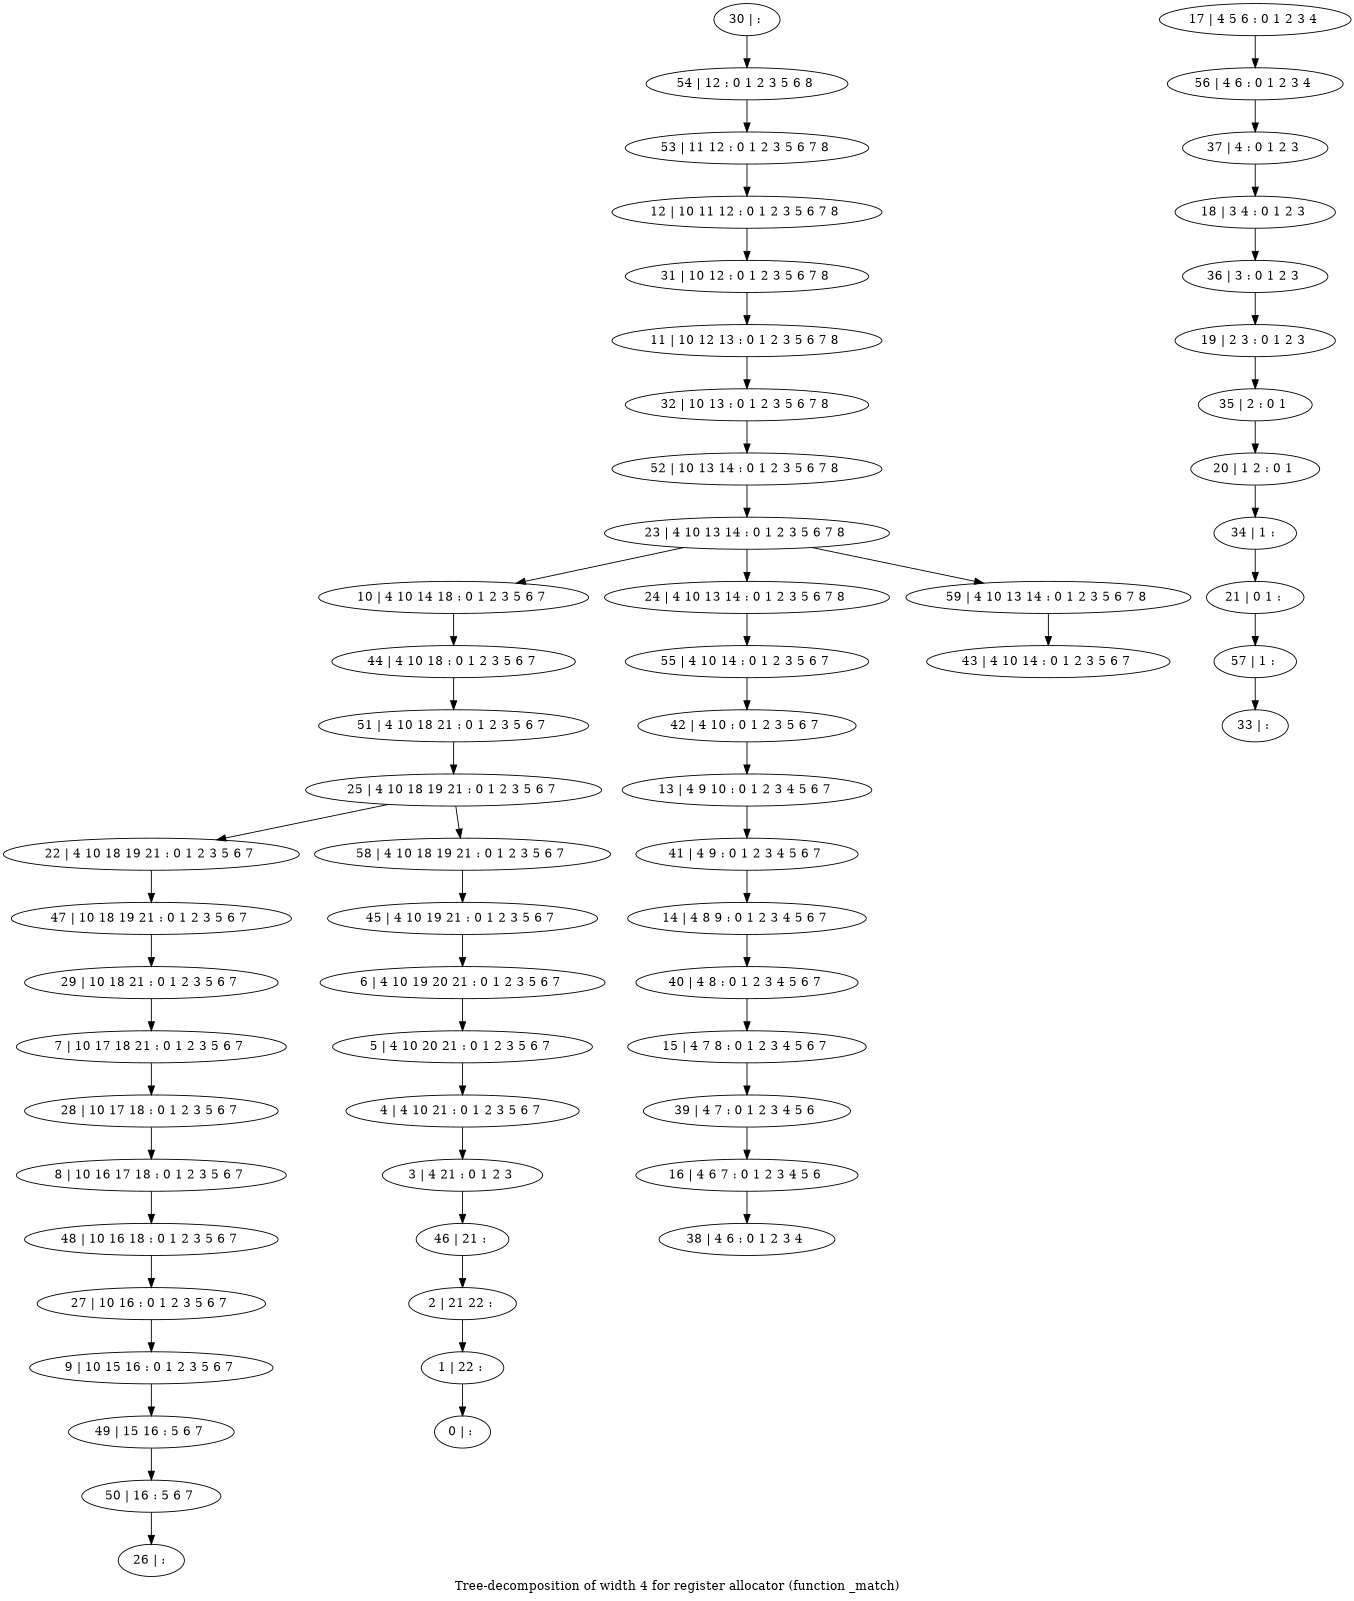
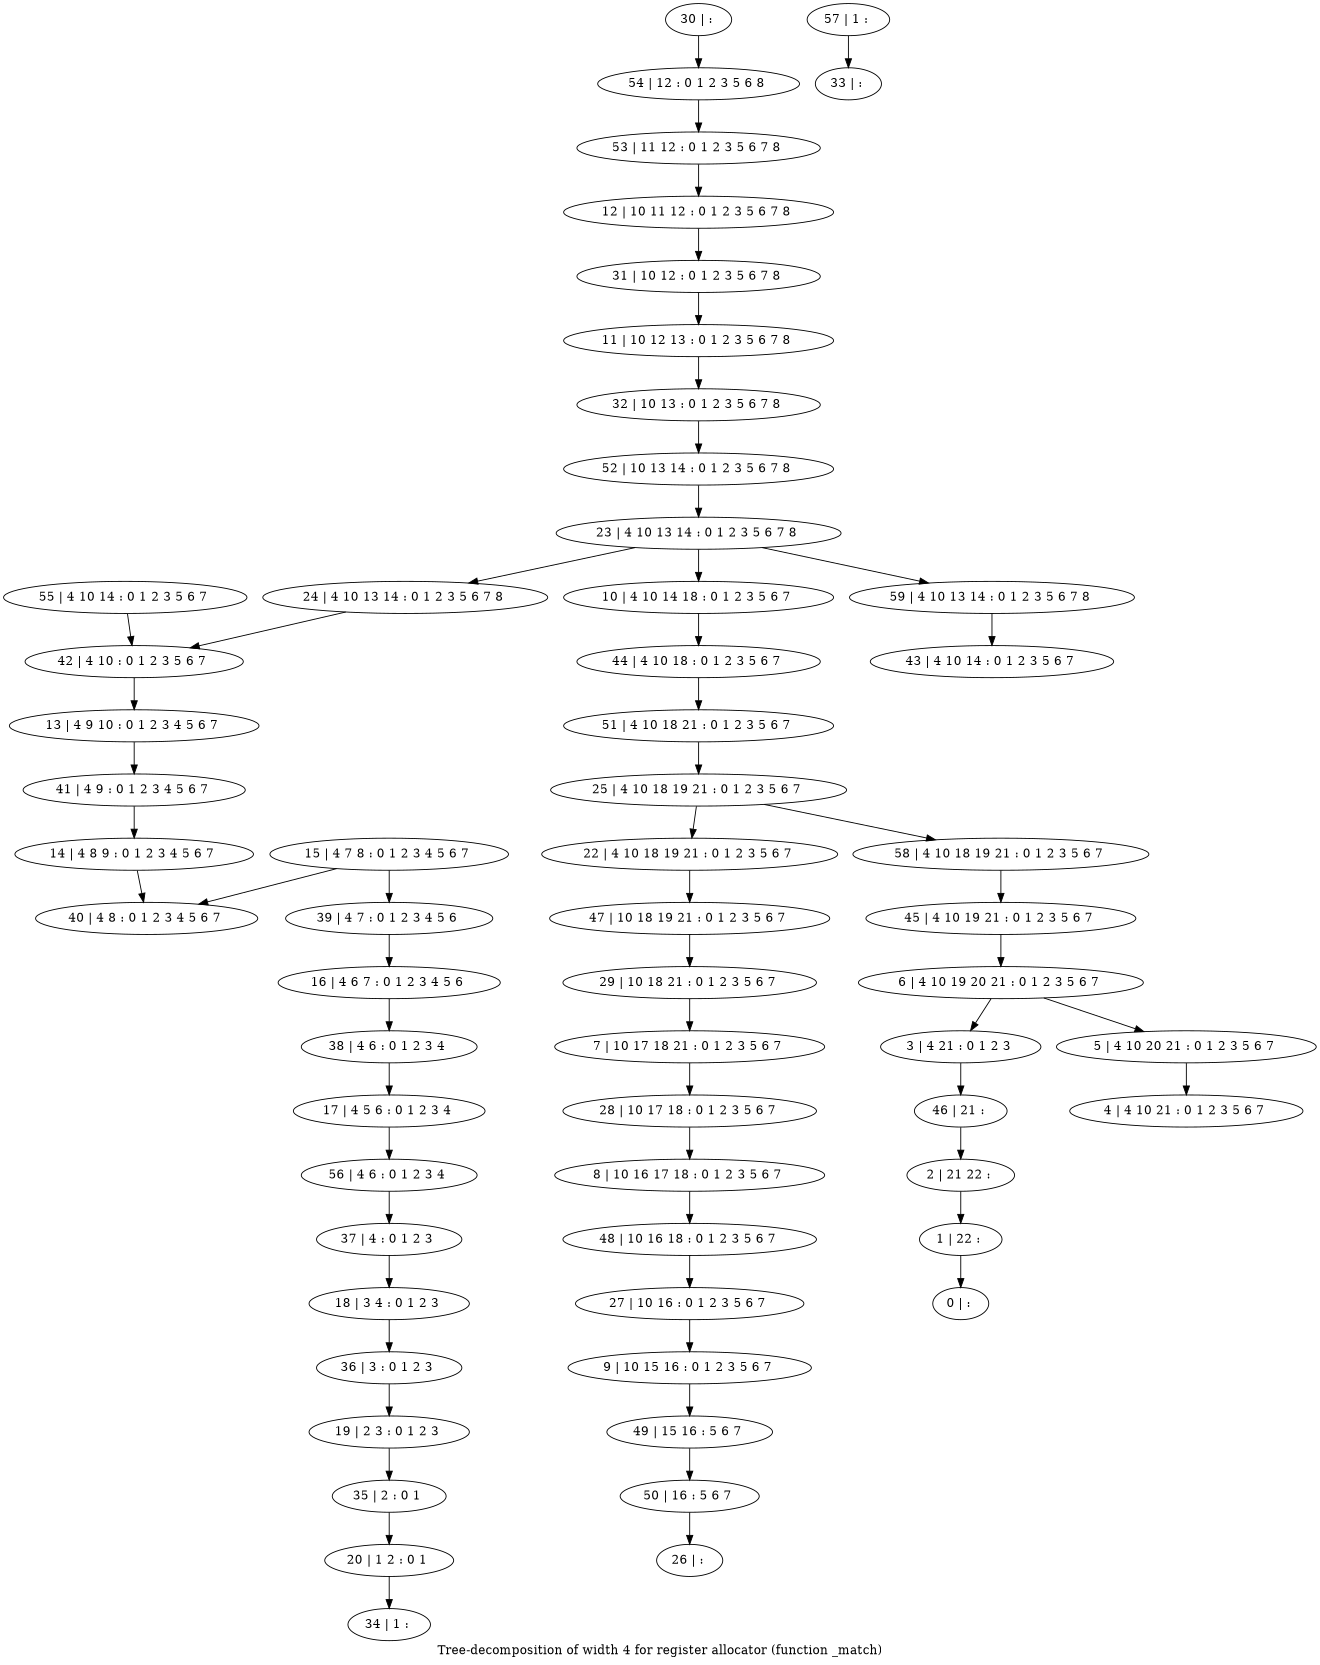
node "21 | 0 1 :": removed
edge "24 | 4 10 13 14 : 0 1 2 3 5 6 7 8" -> "55 | 4 10 14 : 0 1 2 3 5 6 7": now "24 | 4 10 13 14 : 0 1 2 3 5 6 7 8" -> "42 | 4 10 : 0 1 2 3 5 6 7"
edge "40 | 4 8 : 0 1 2 3 4 5 6 7" -> "15 | 4 7 8 : 0 1 2 3 4 5 6 7": reversed
edge "38 | 4 6 : 0 1 2 3 4" -> "17 | 4 5 6 : 0 1 2 3 4": added
edge "4 | 4 10 21 : 0 1 2 3 5 6 7" -> "3 | 4 21 : 0 1 2 3": now "6 | 4 10 19 20 21 : 0 1 2 3 5 6 7" -> "3 | 4 21 : 0 1 2 3"
